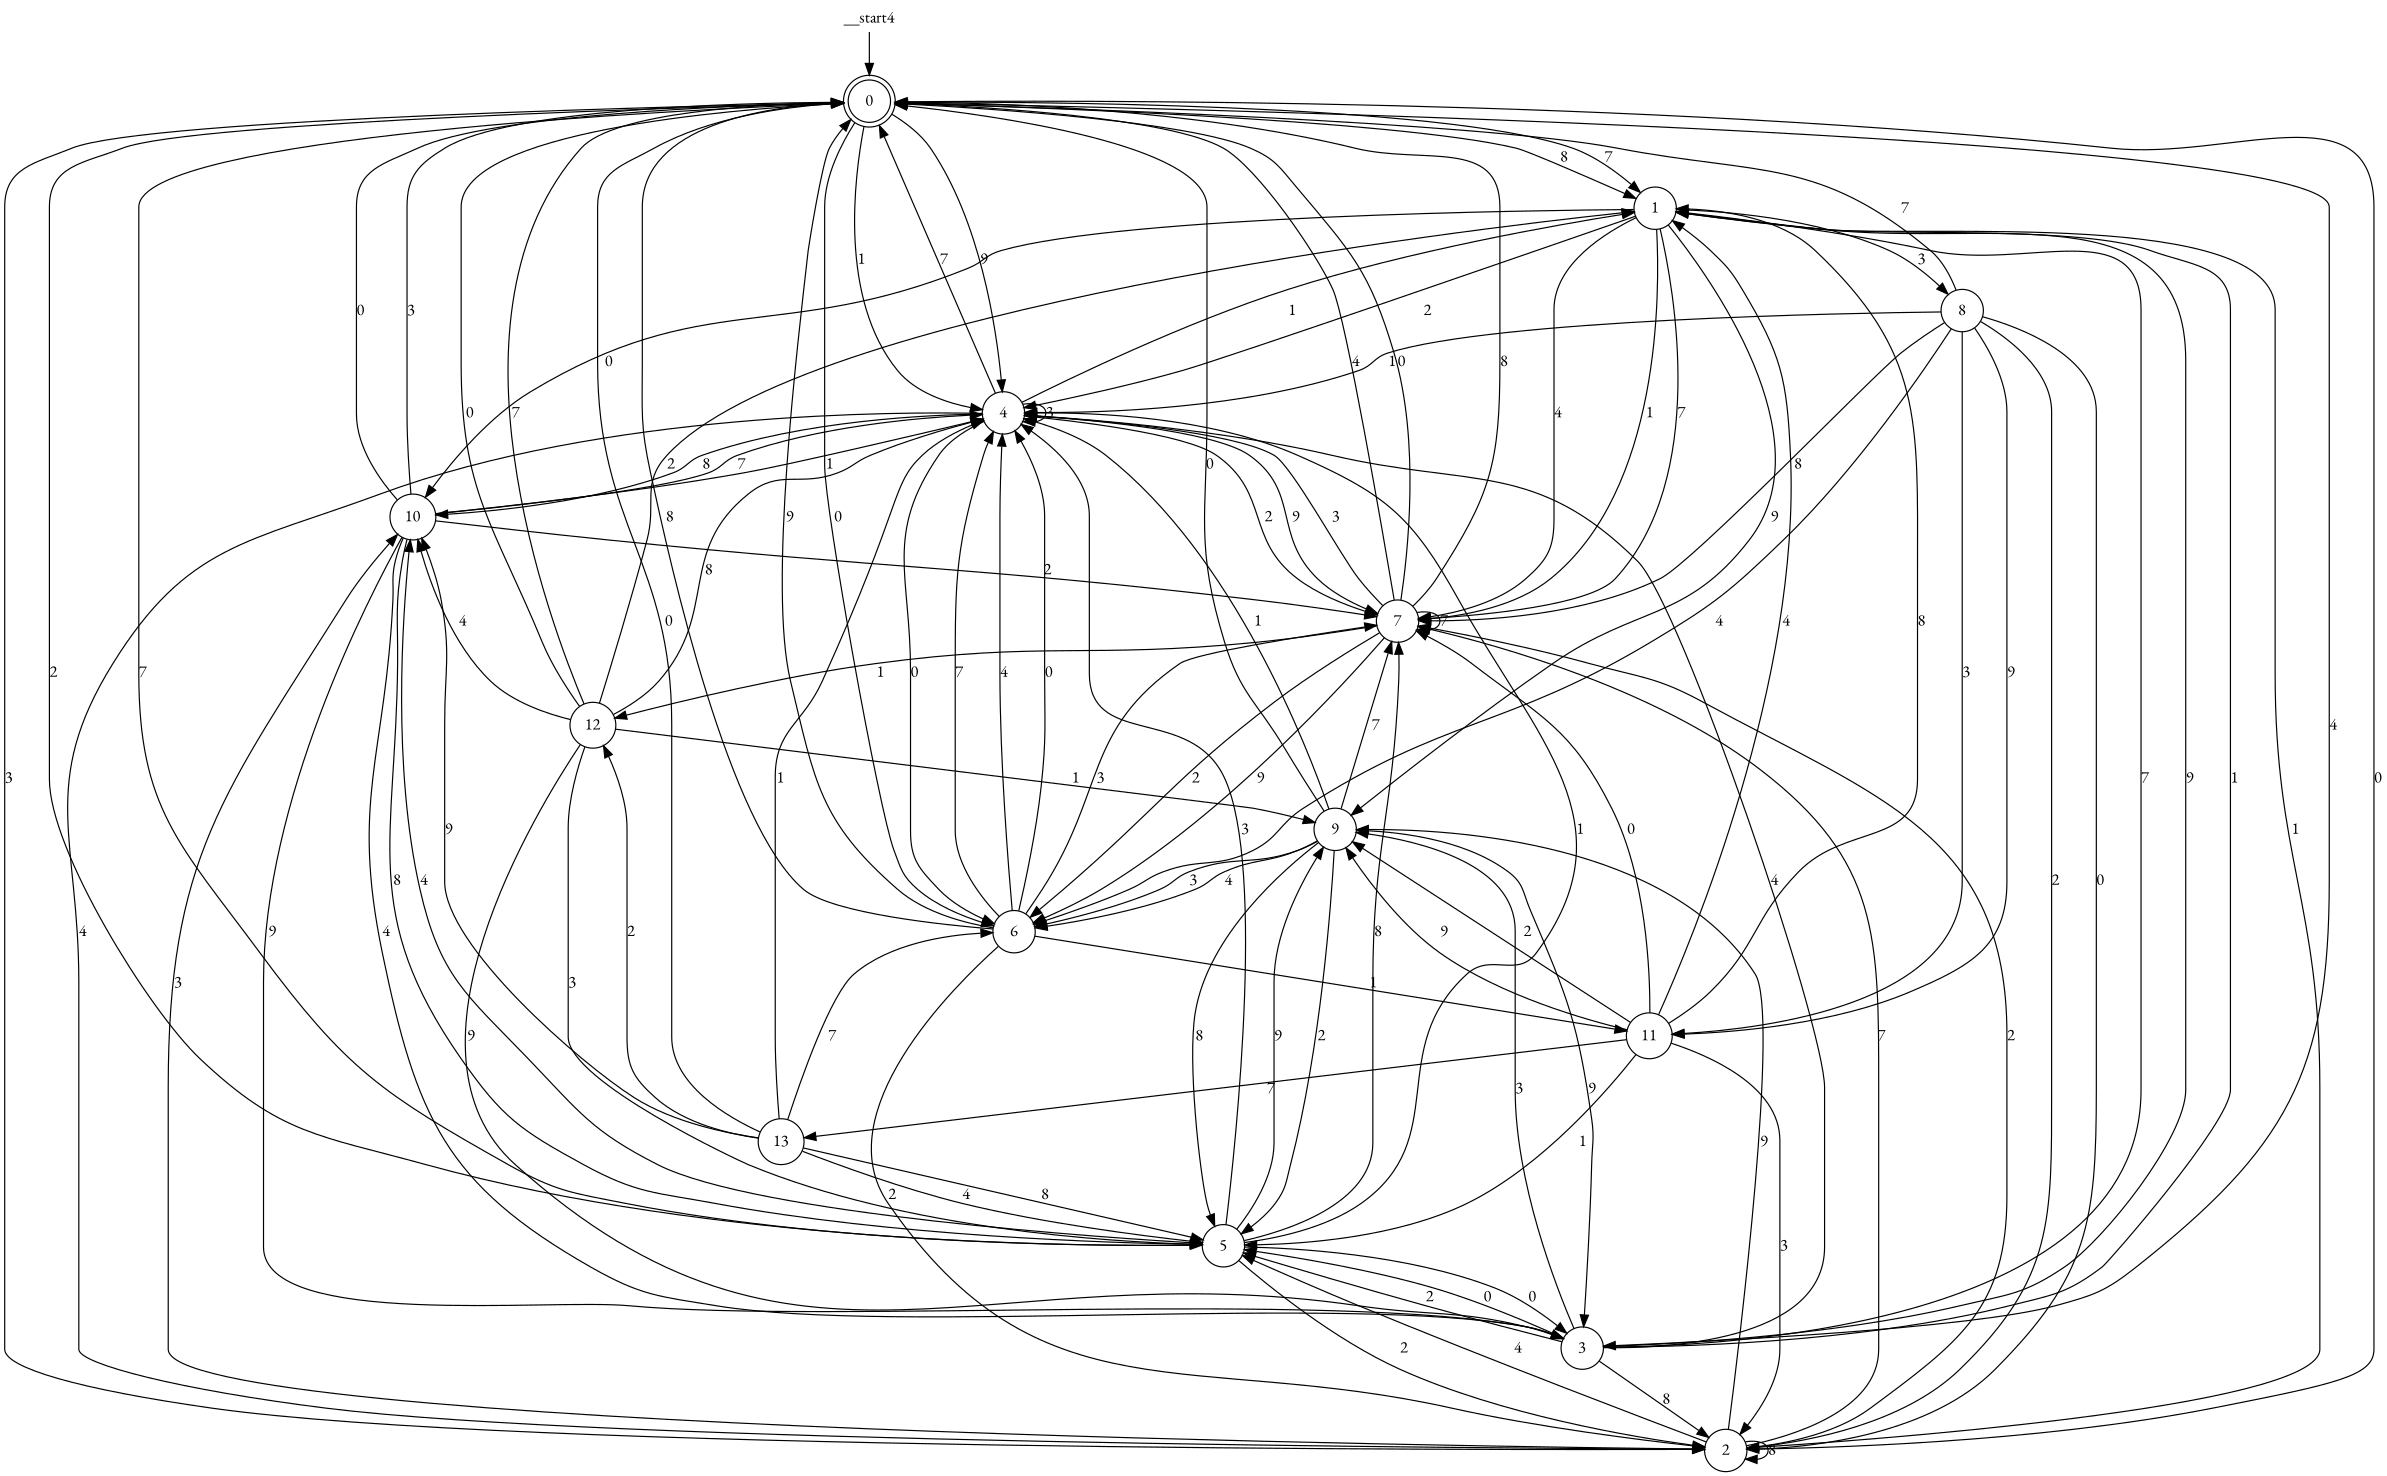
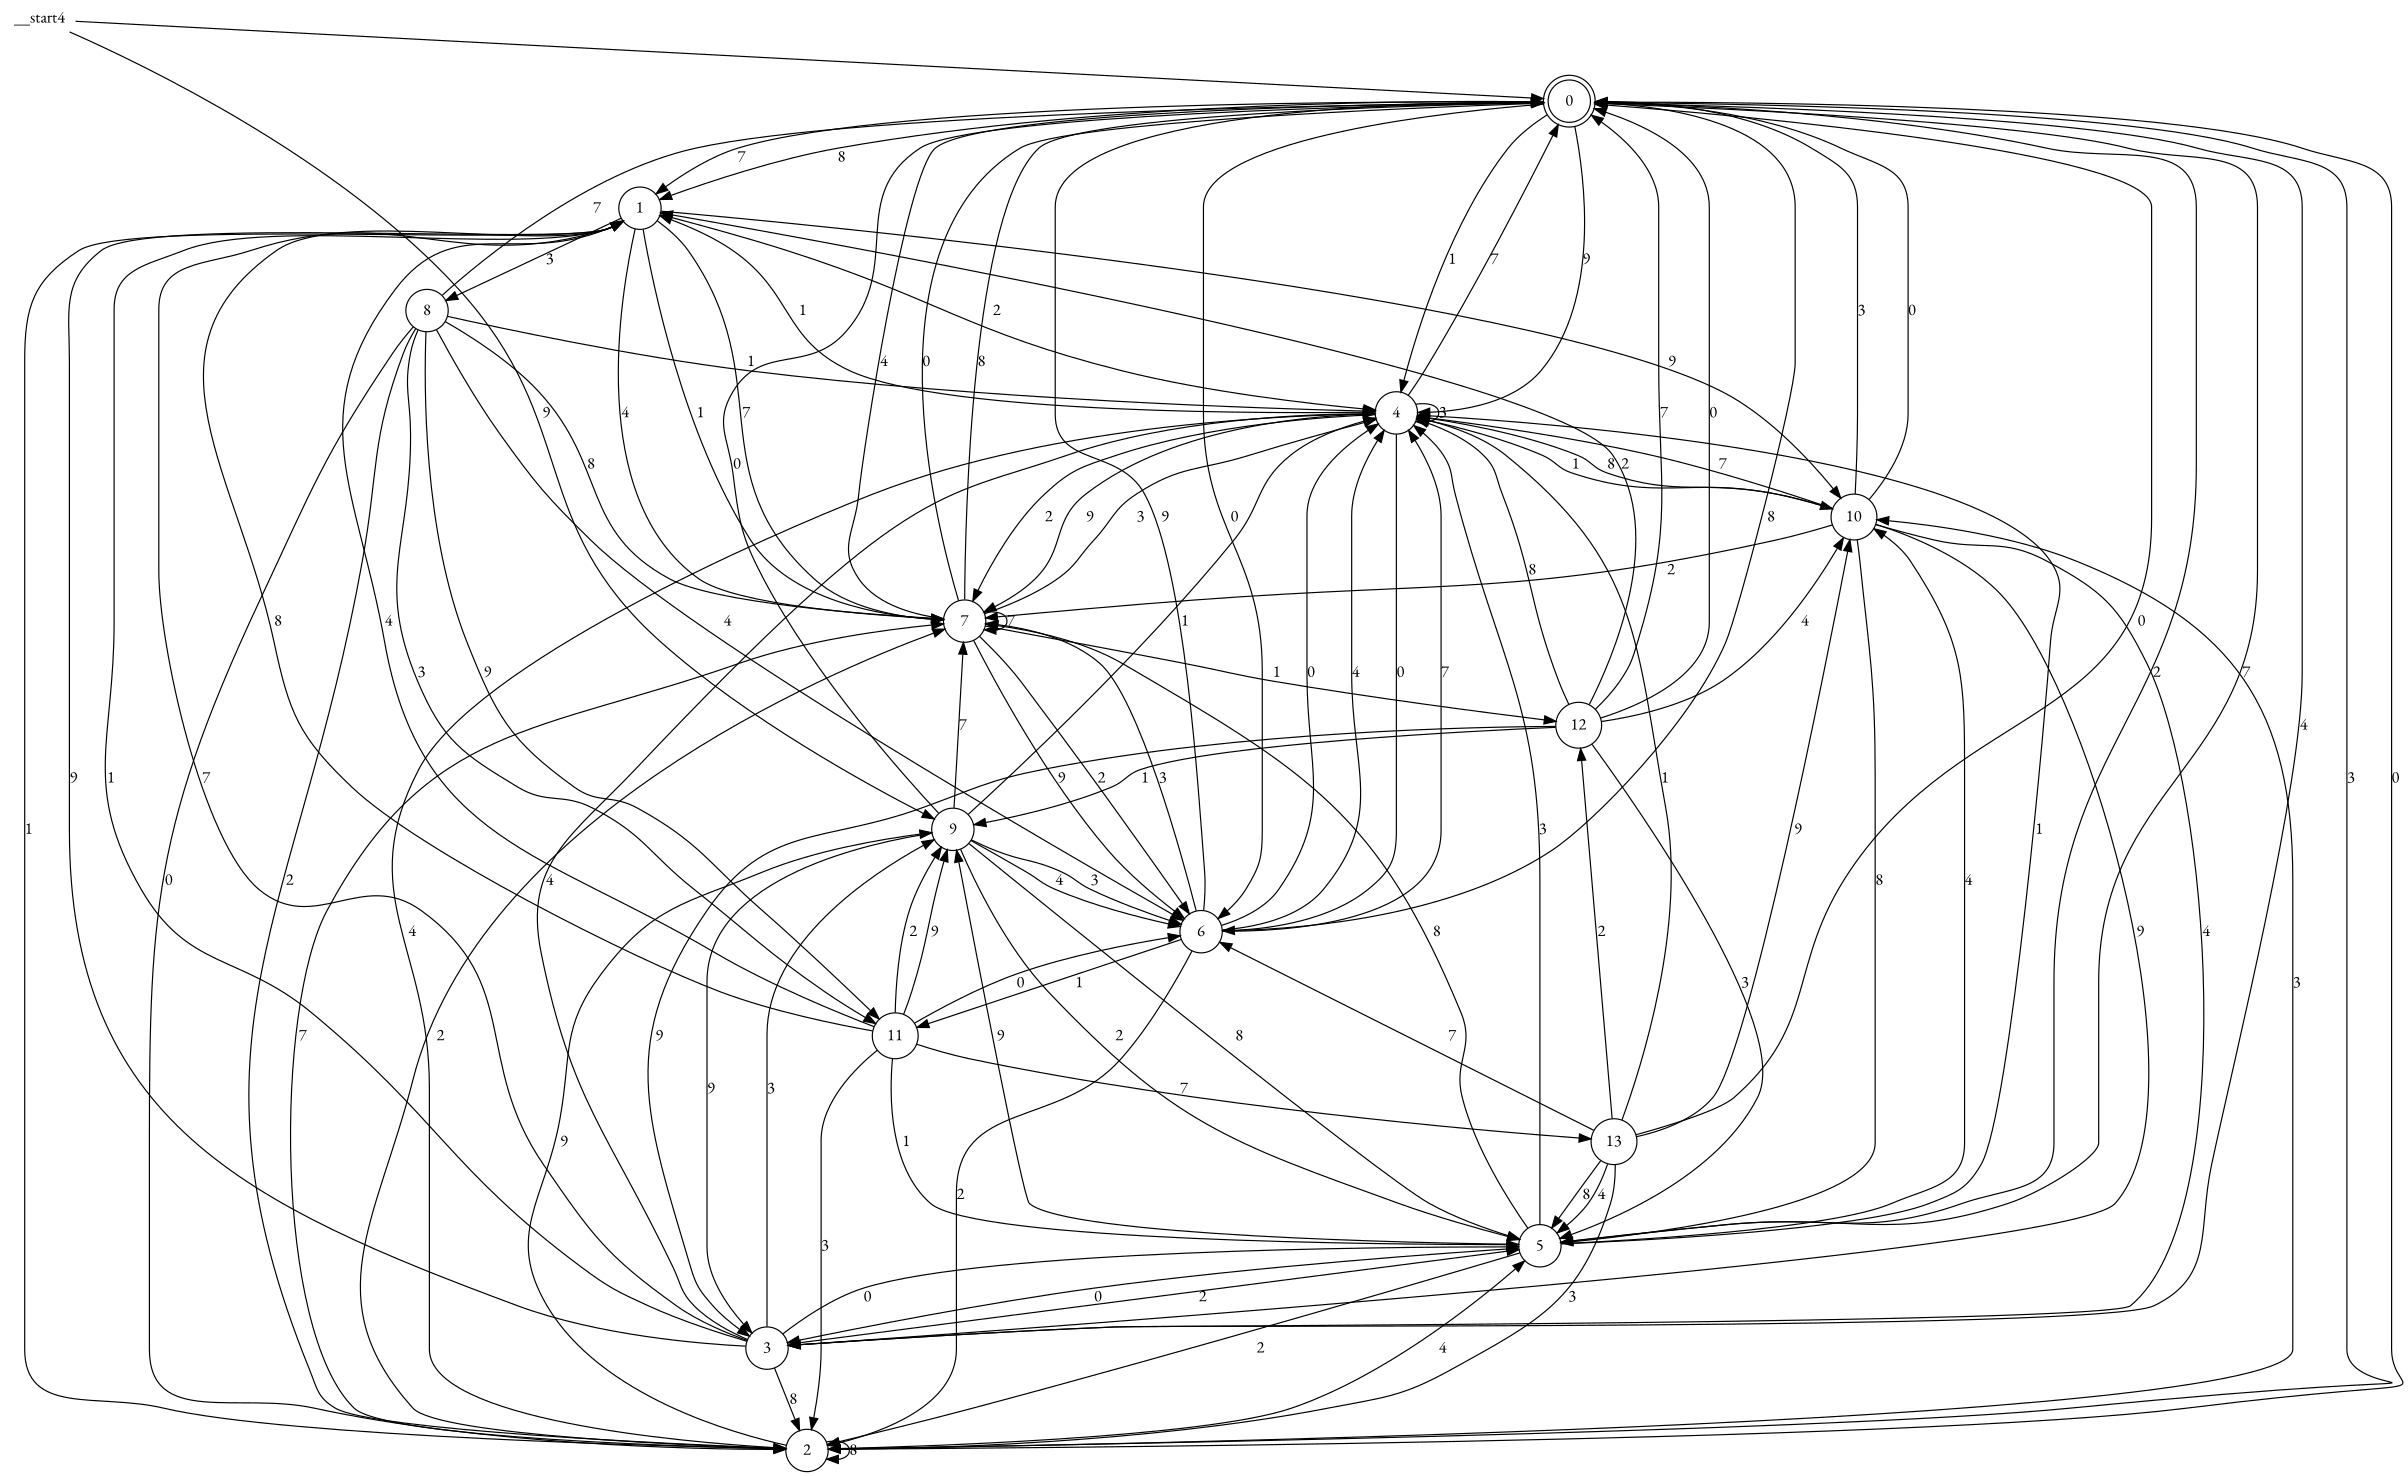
edge "1" -> "10": label "0" -> "9"
edge "1" -> "9": now "__start4" -> "9"
edge "11" -> "7": now "11" -> "6"
edge "13" -> "2": added, label "3"
